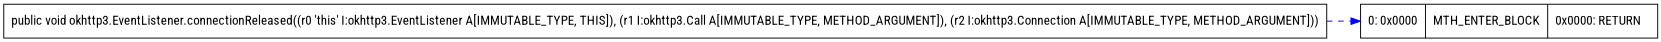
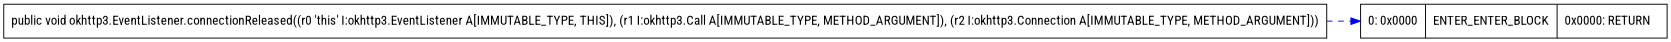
node "0: 0x0000": text "MTH_ENTER_BLOCK" -> "ENTER_ENTER_BLOCK"
